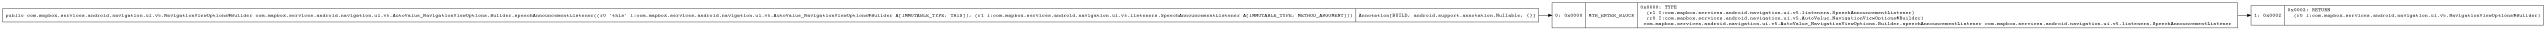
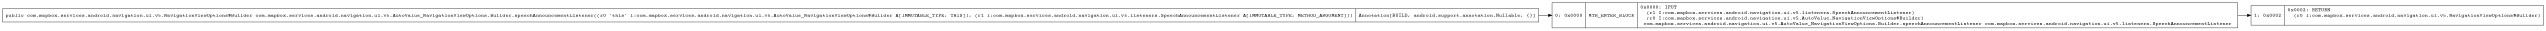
node "0: 0x0000": text "0x0000: TYPE" -> "0x0000: IPUT"
